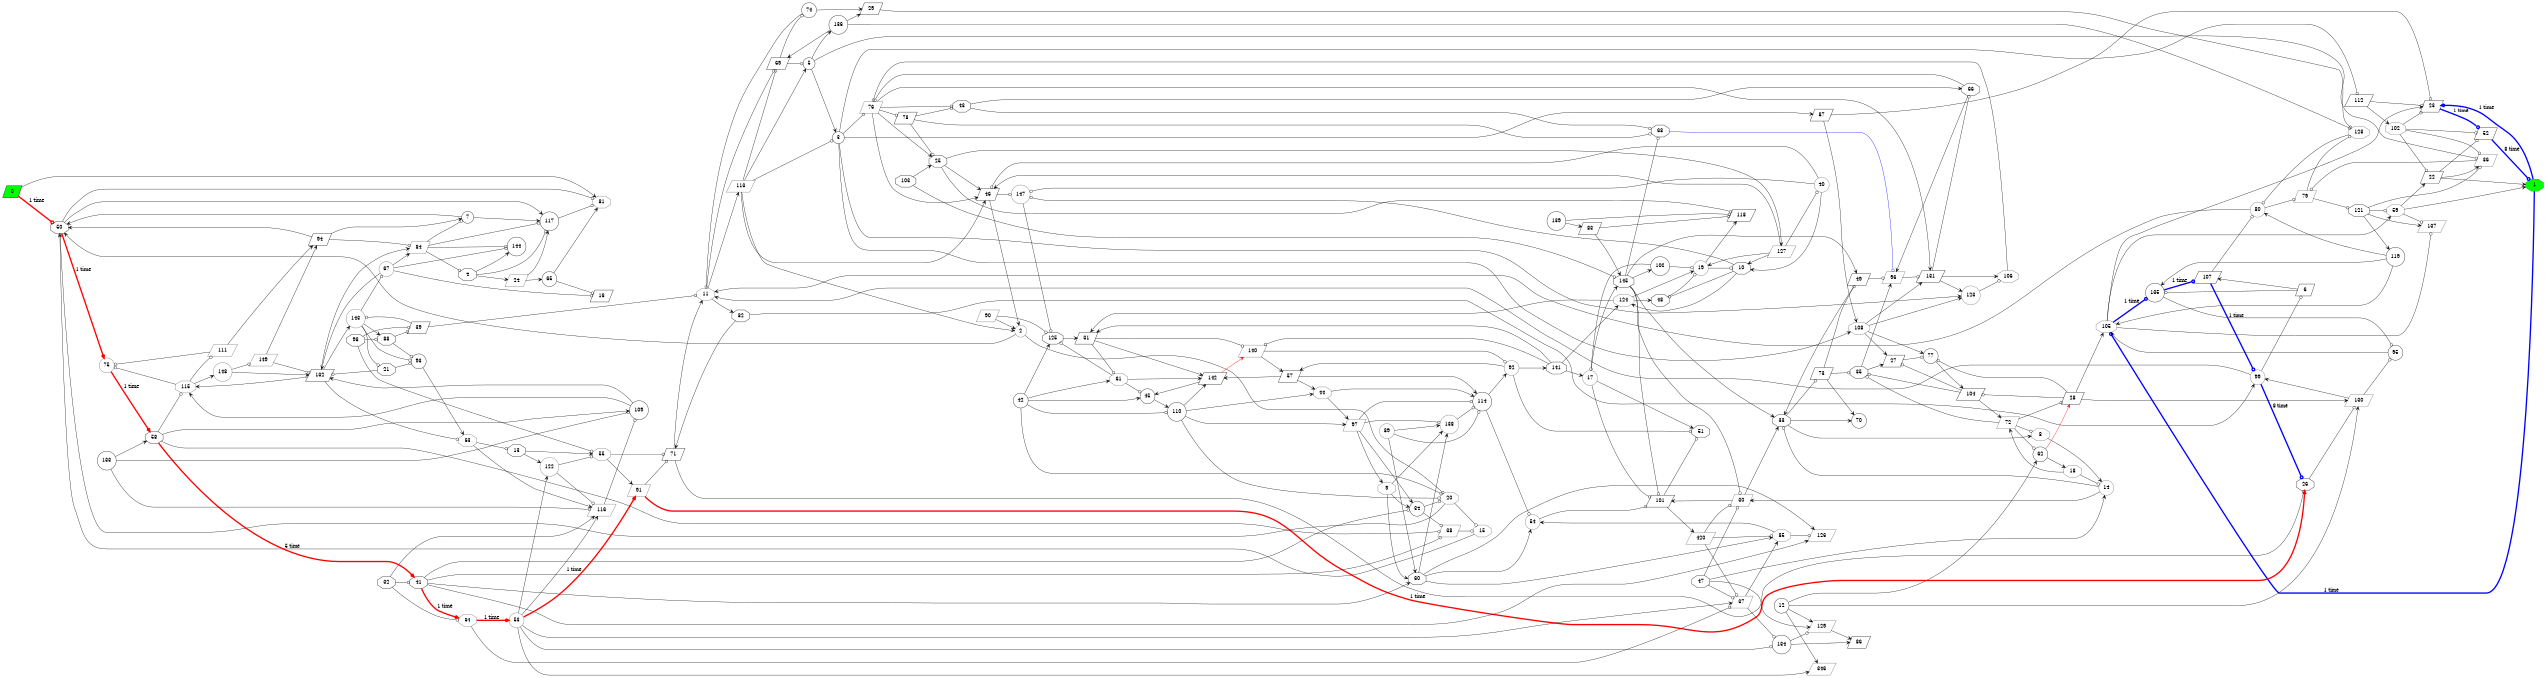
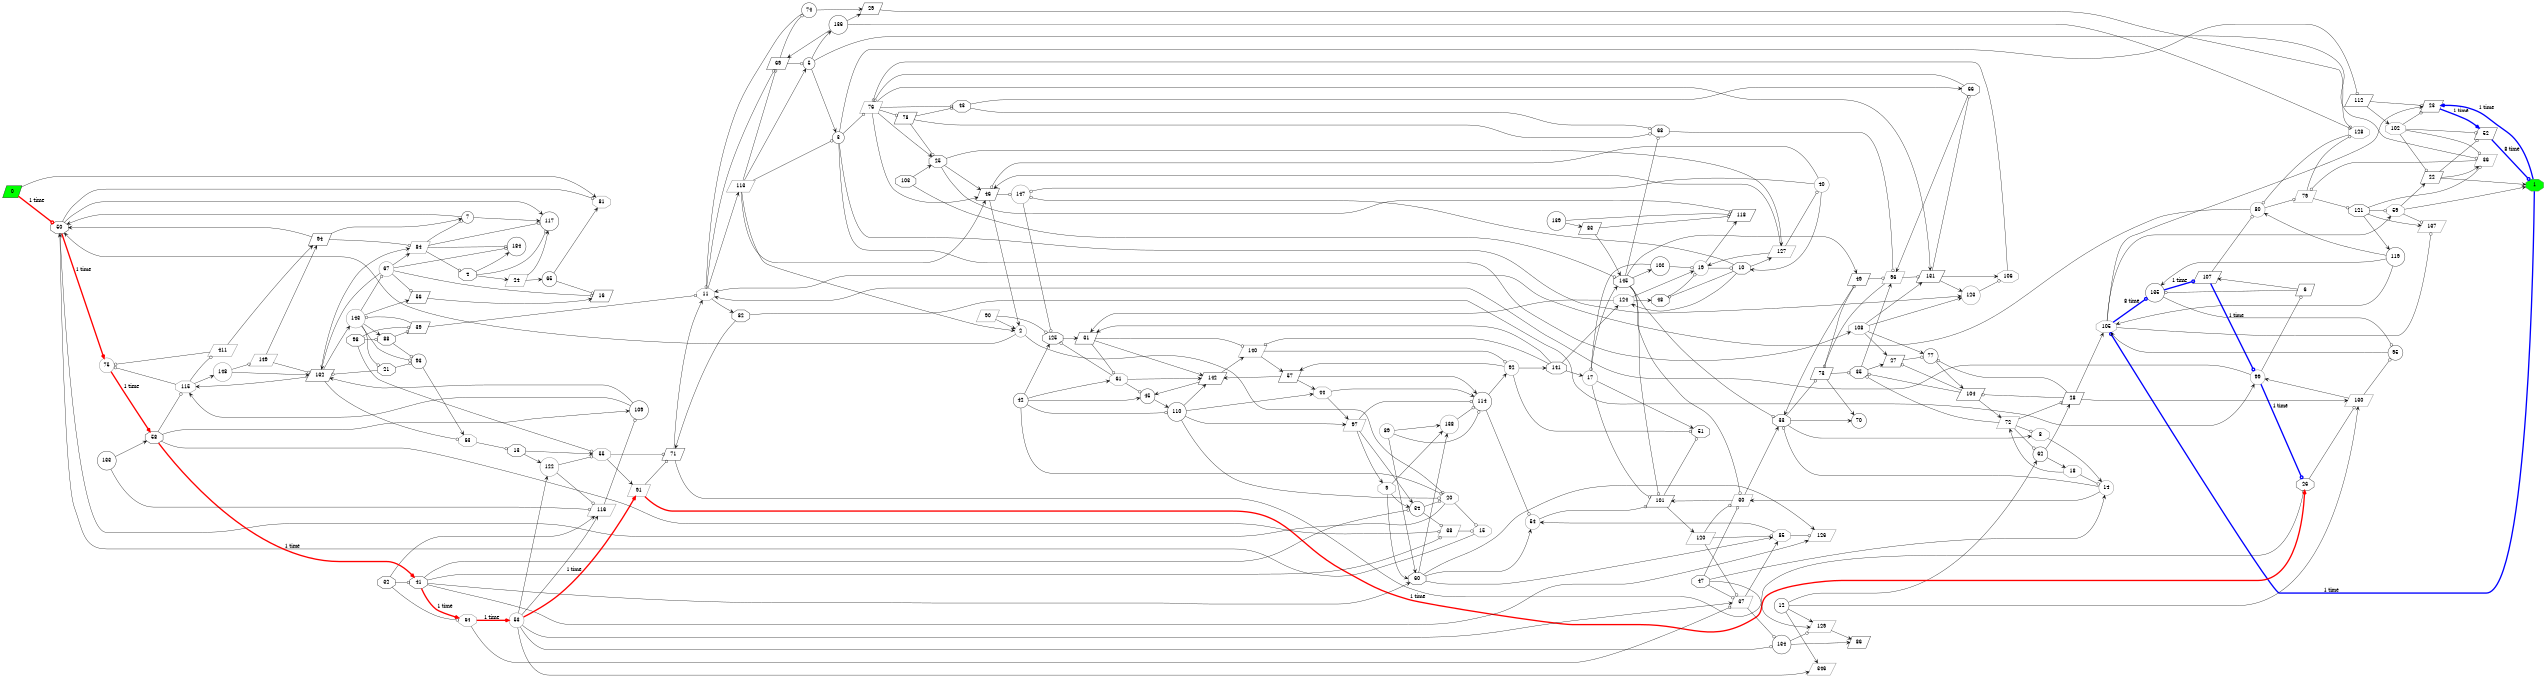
node "87": removed
edge "23" -> "52": arrowhead odot -> vee
edge "68" -> "96": color blue -> black
edge "117" -> "81": removed
node "144": label "144" -> "184"
edge "127" -> "10": reversed
node "56": added
edge "105" -> "135": label " 1 time" -> " 8 time"
edge "96" -> "73": added
node "111": label "111" -> "411"
edge "145" -> "33": arrowhead vee -> odot
edge "142" -> "140": color red -> black
edge "99" -> "26": label " 8 time" -> " 1 time"
edge "97" -> "138": removed
edge "62" -> "28": color red -> black
edge "133" -> "109": removed
edge "63" -> "116": removed
node "420": label "420" -> "120"
edge "58" -> "41": label " 5 time" -> " 1 time"
